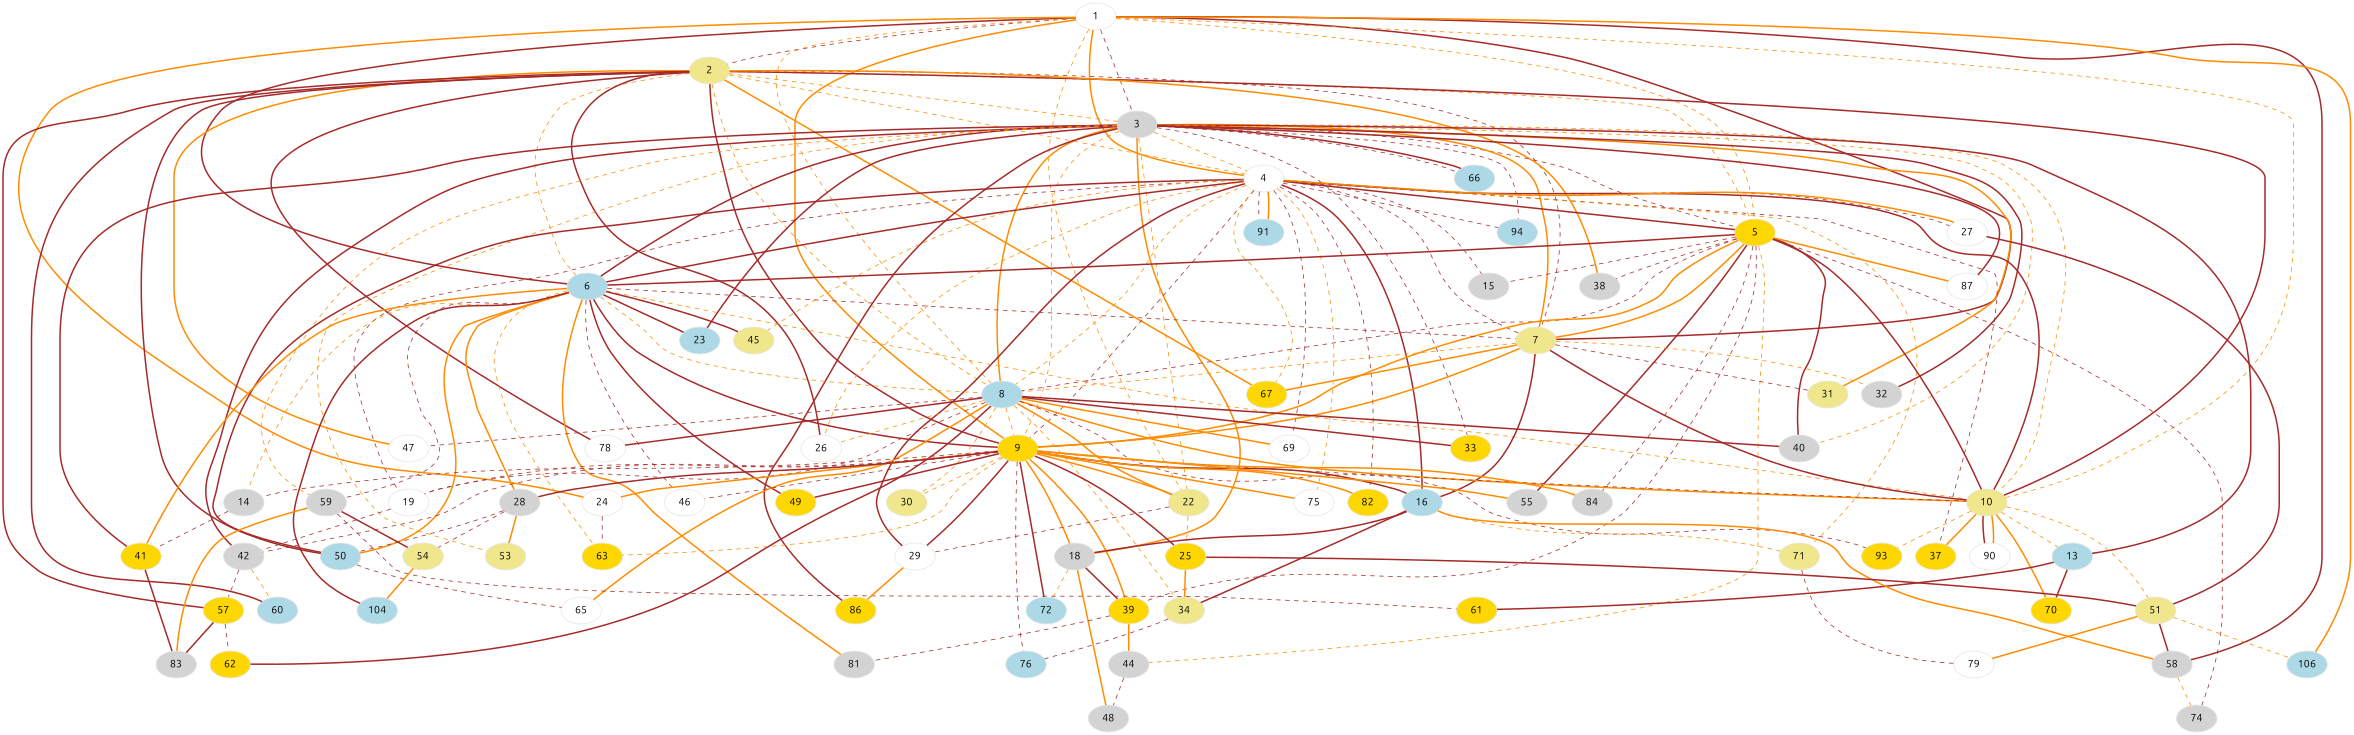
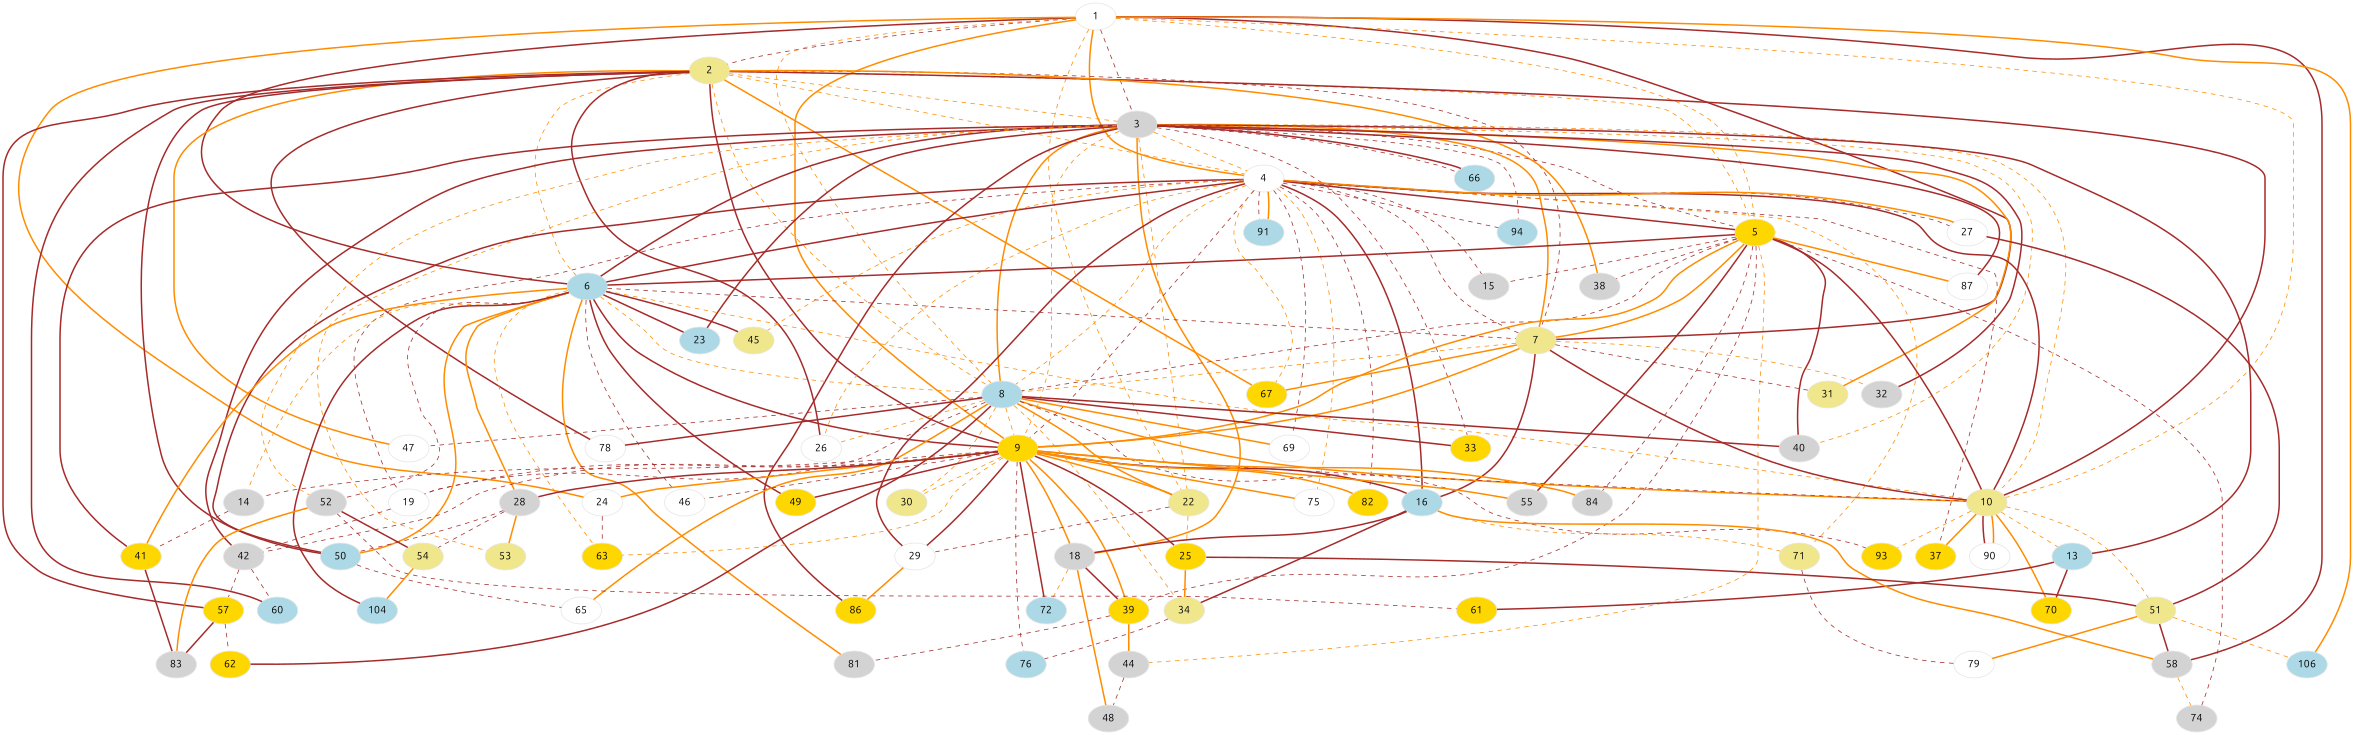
node "59": label "59" -> "52"
edge "42" -- "60": color darkorange -> brown
